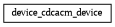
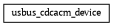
node "device_cdcacm_device": label "device_cdcacm_device" -> "usbus_cdcacm_device"
